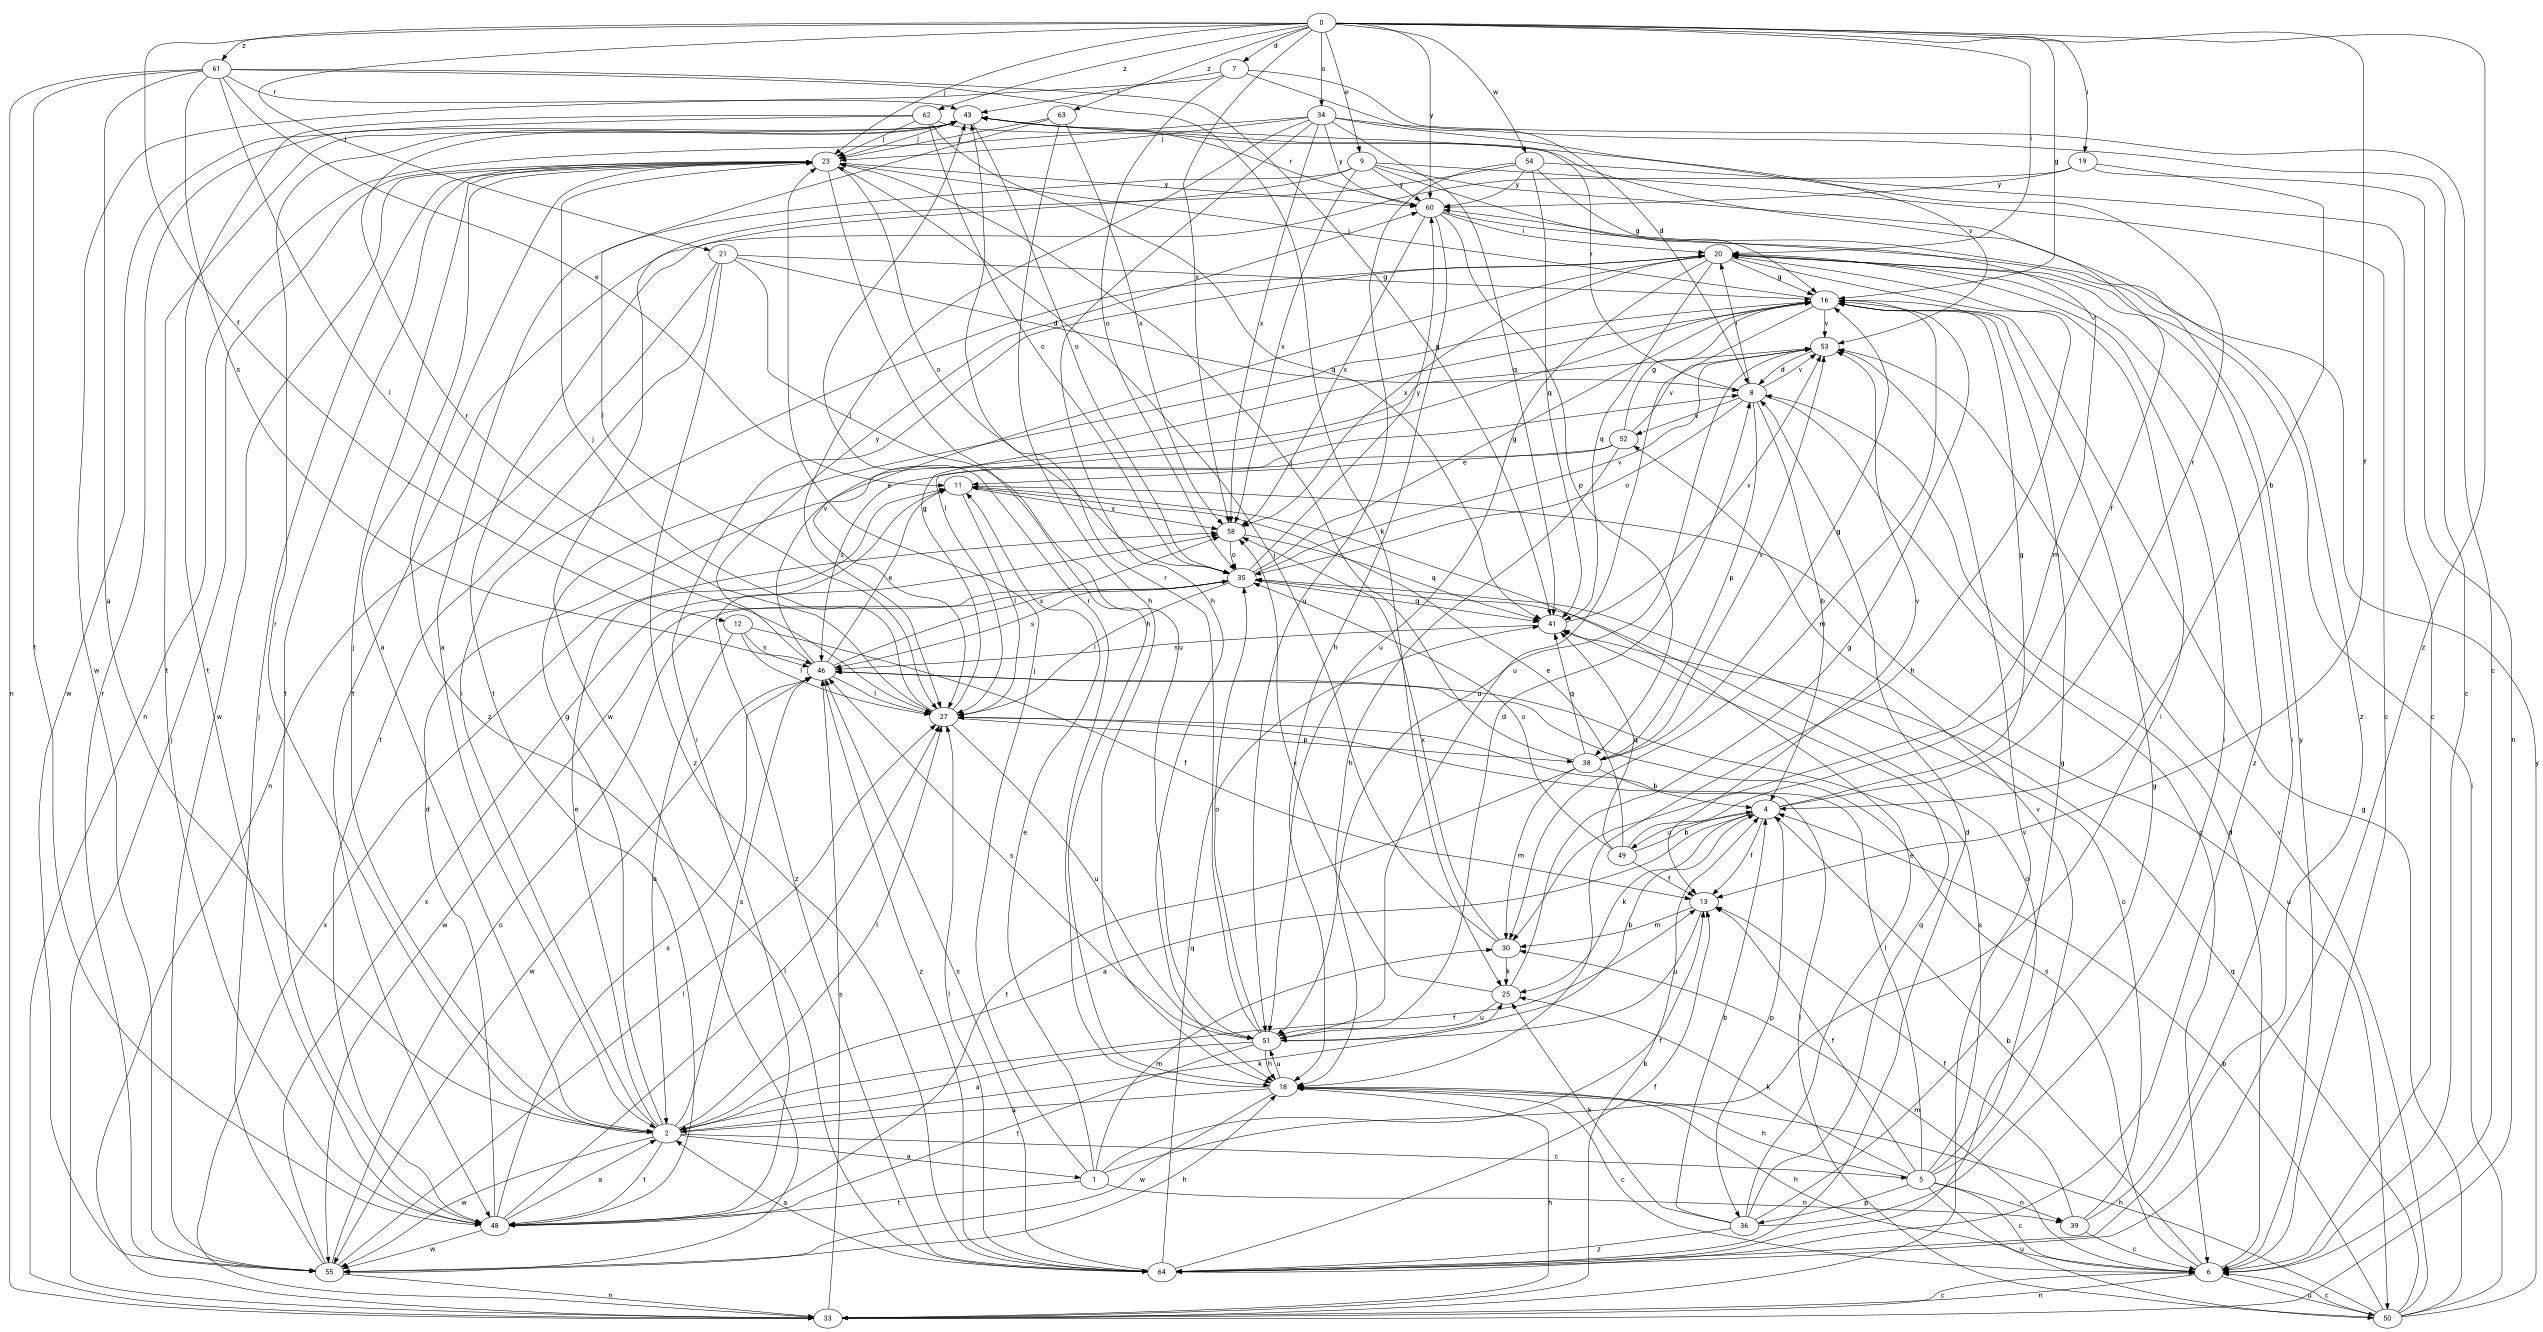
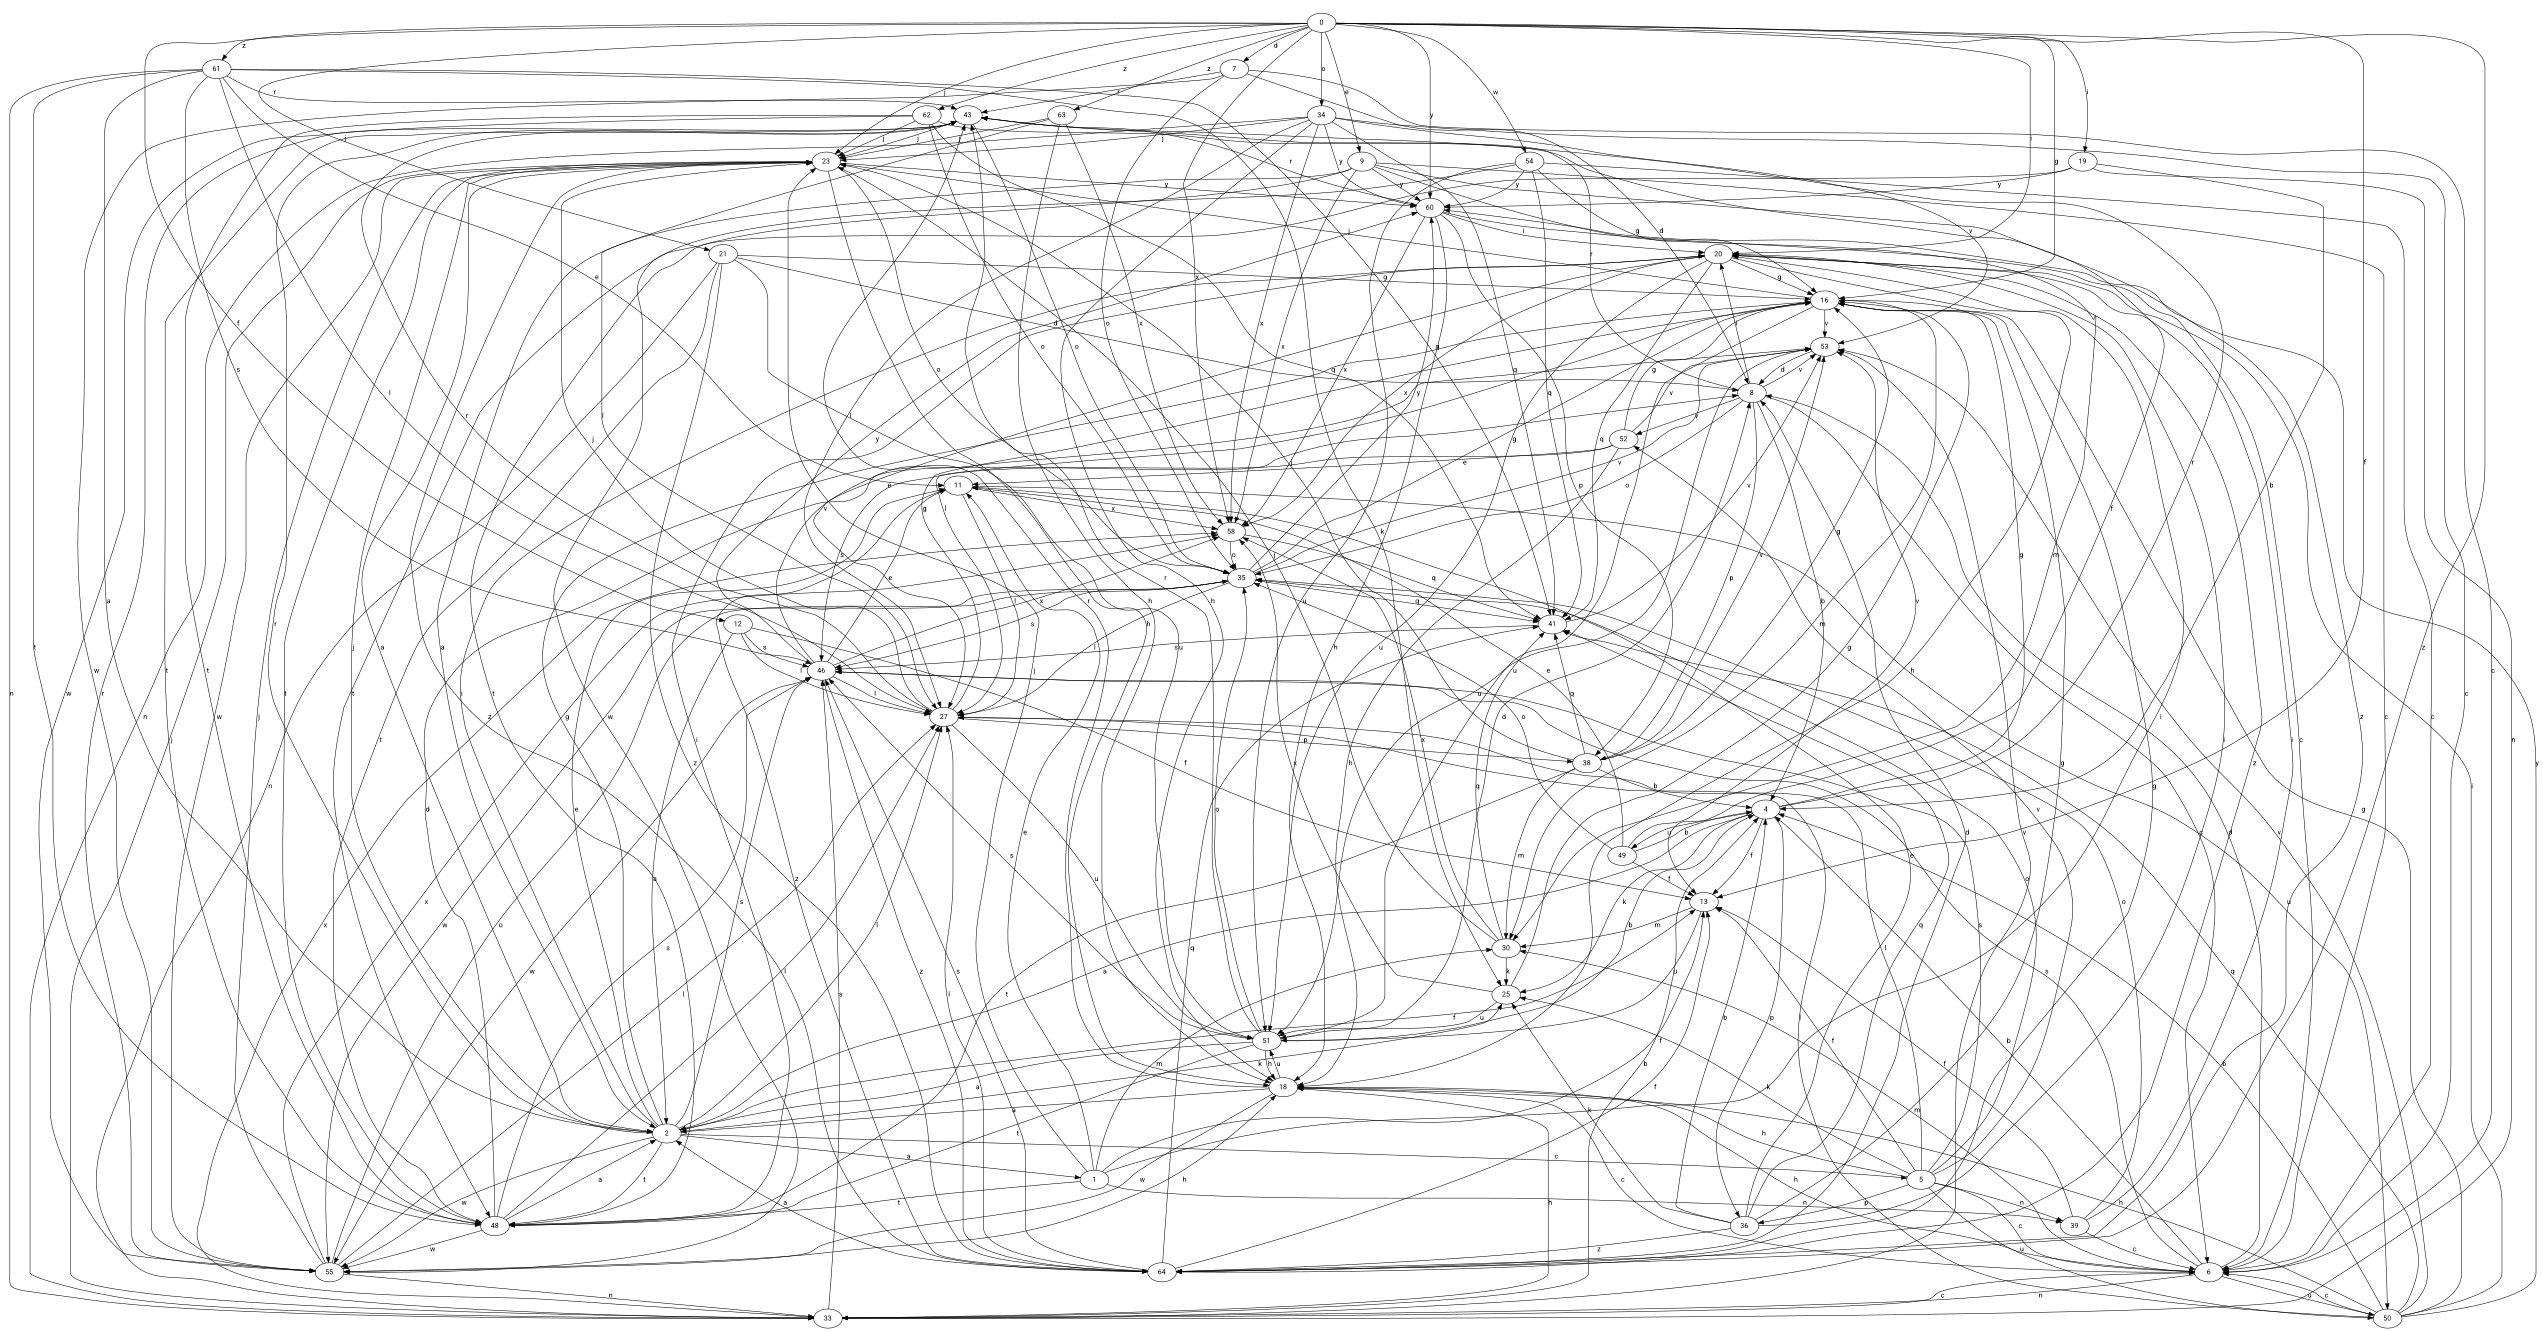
edge "49" -> "41": now "30" -> "41"
edge "60" -> "6": label "y" -> "c"
